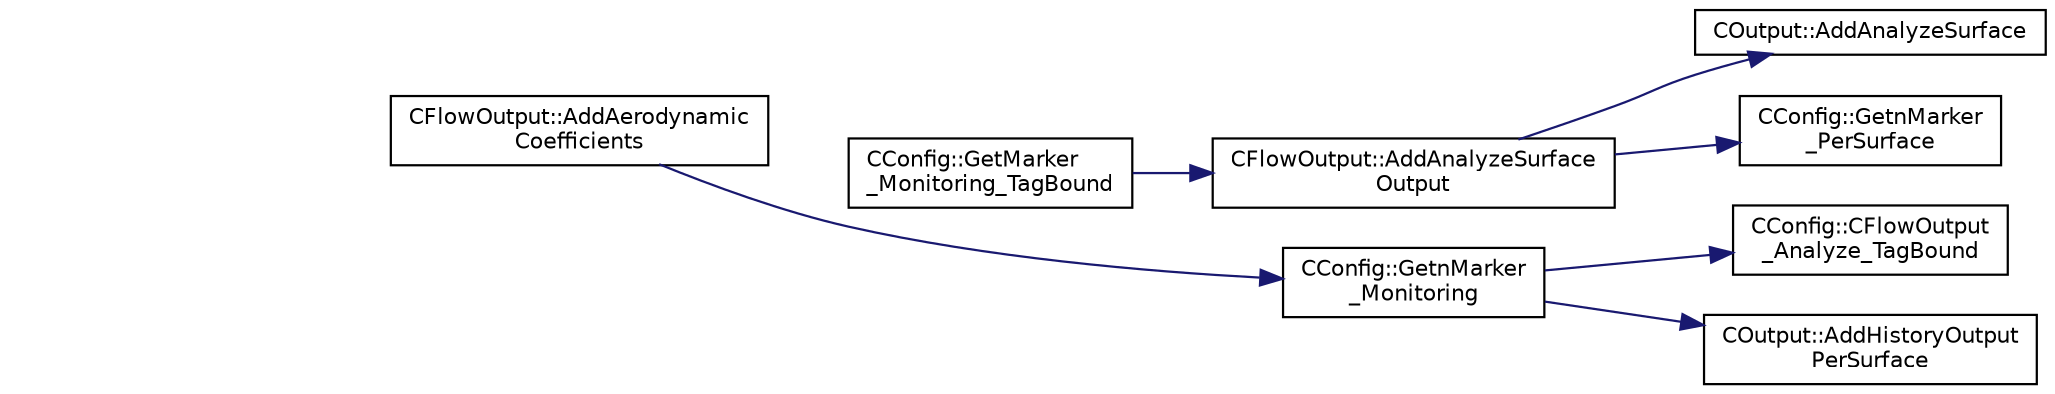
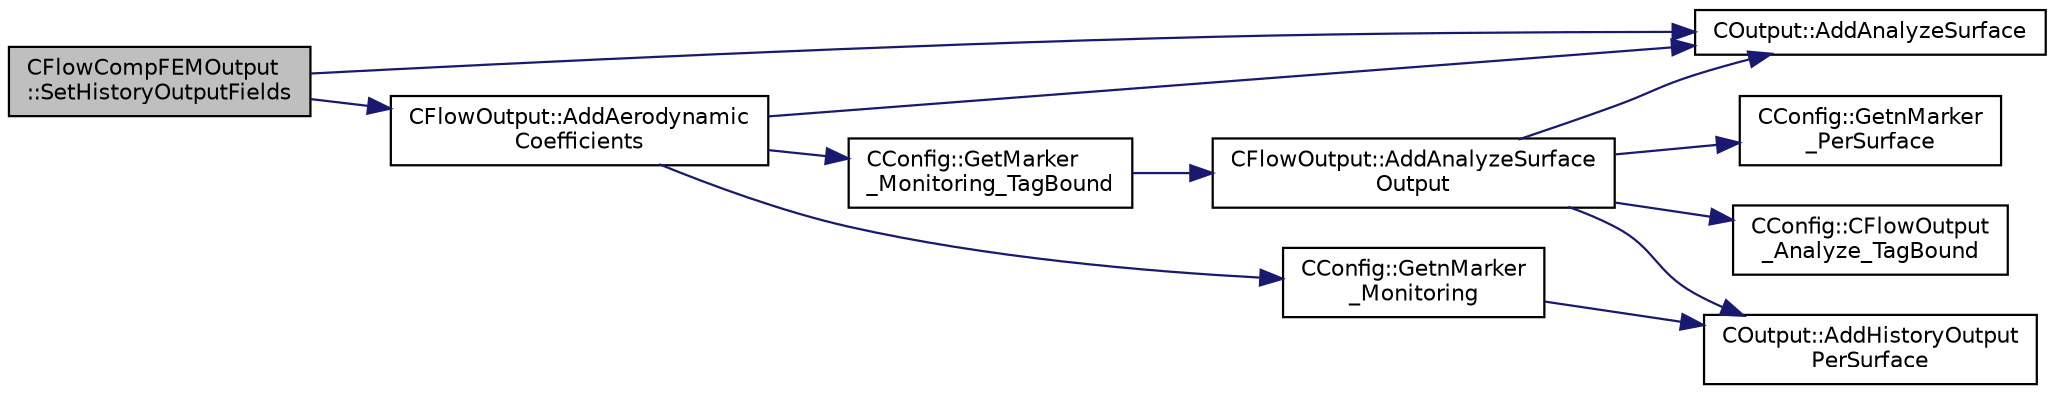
node "CFlowCompFEMOutput ::SetHistoryOutputFields": added
edge "CFlowOutput::AddAerodynamic Coefficients" -> "COutput::AddAnalyzeSurface": added
edge "CFlowOutput::AddAerodynamic Coefficients" -> "CConfig::GetMarker _Monitoring_TagBound": added
edge "CFlowOutput::AddAnalyzeSurface Output" -> "COutput::AddHistoryOutput PerSurface": added
edge "CConfig::GetnMarker _Monitoring" -> "CConfig::CFlowOutput _Analyze_TagBound": now "CFlowOutput::AddAnalyzeSurface Output" -> "CConfig::CFlowOutput _Analyze_TagBound"
